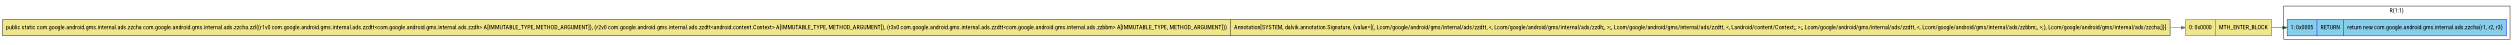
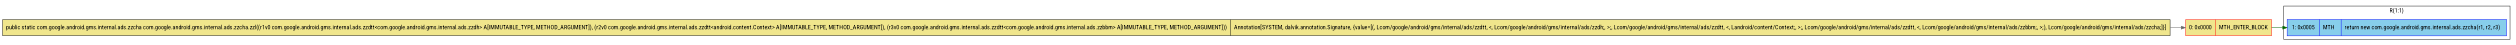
node "1: 0x0005": text "RETURN" -> "MTH"
